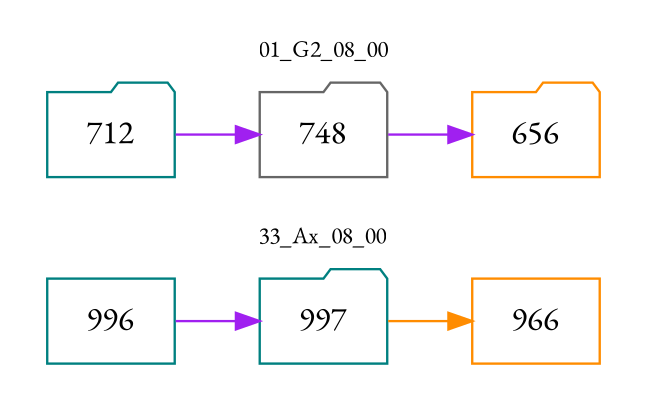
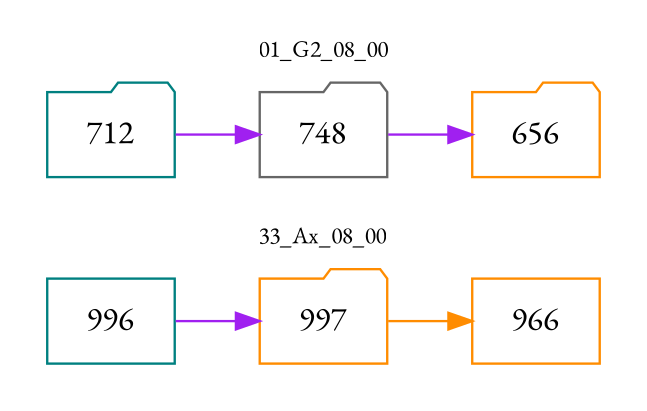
node "997": color teal -> darkorange
